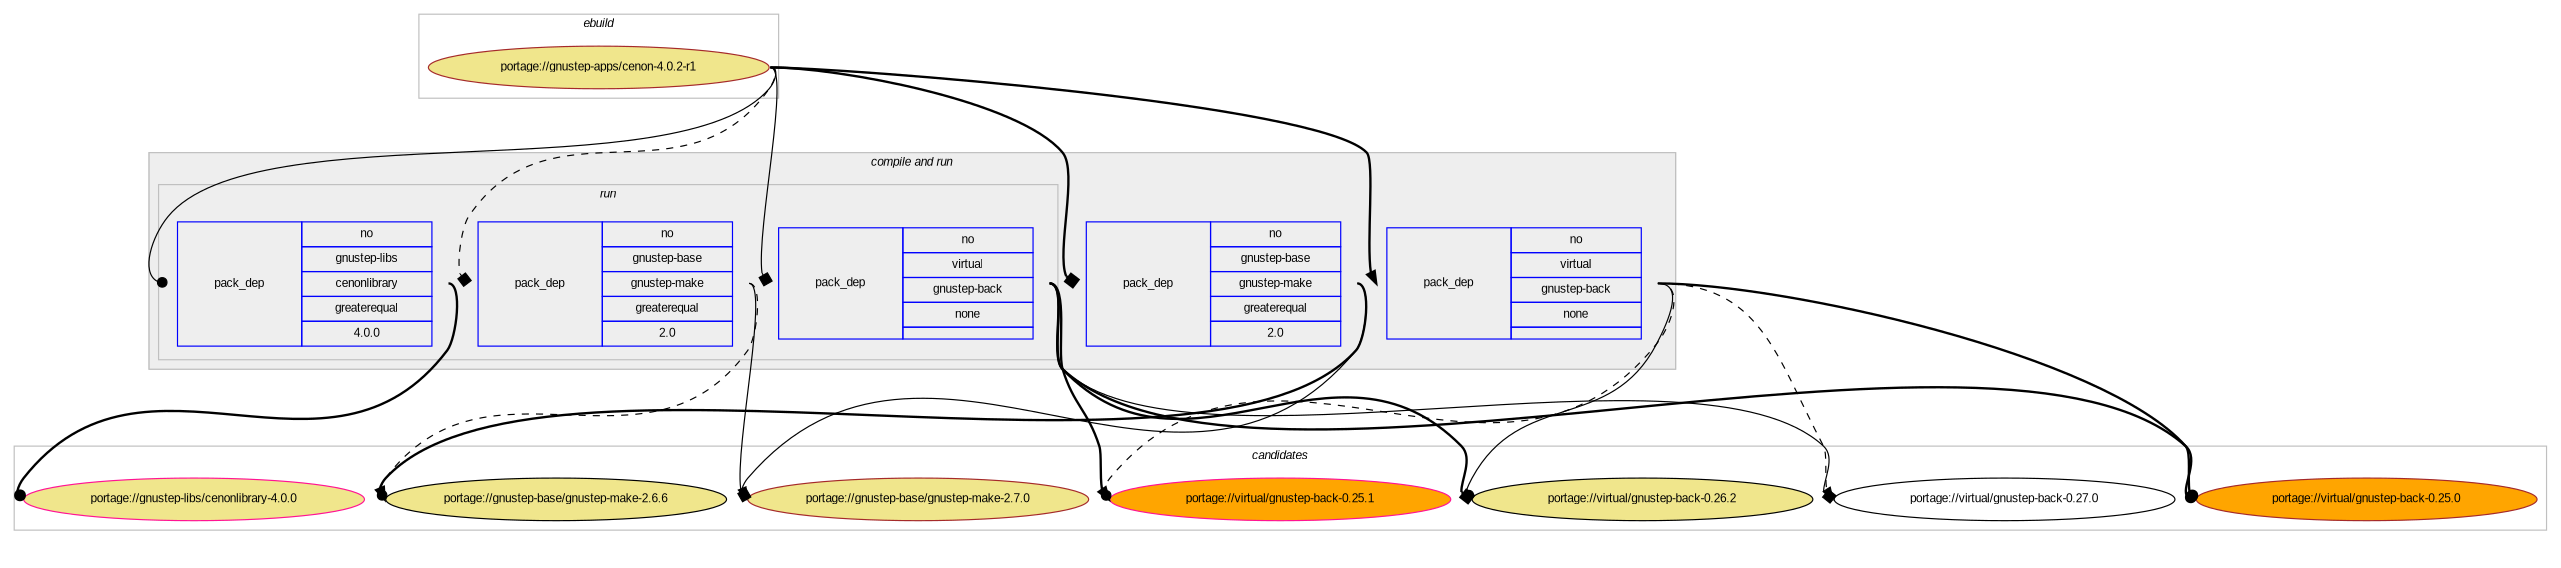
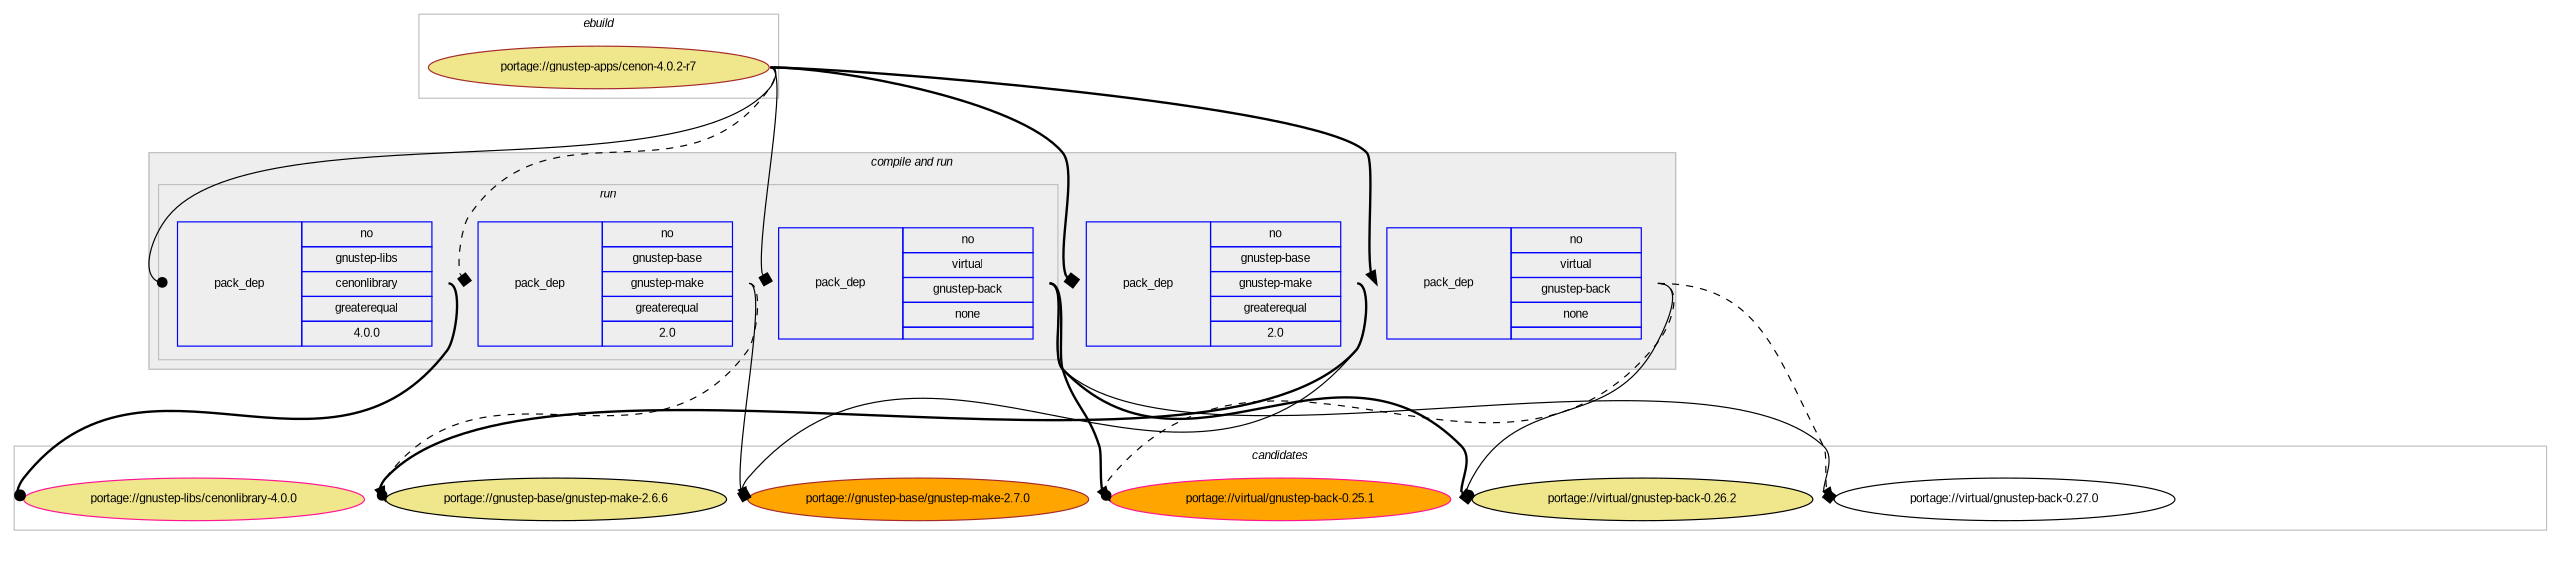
node "portage://gnustep-apps/cenon-4.0.2-r1": label "portage://gnustep-apps/cenon-4.0.2-r1" -> "portage://gnustep-apps/cenon-4.0.2-r7"
node "portage://gnustep-base/gnustep-make-2.7.0": fillcolor khaki -> orange
node "portage://virtual/gnustep-back-0.25.0": removed
